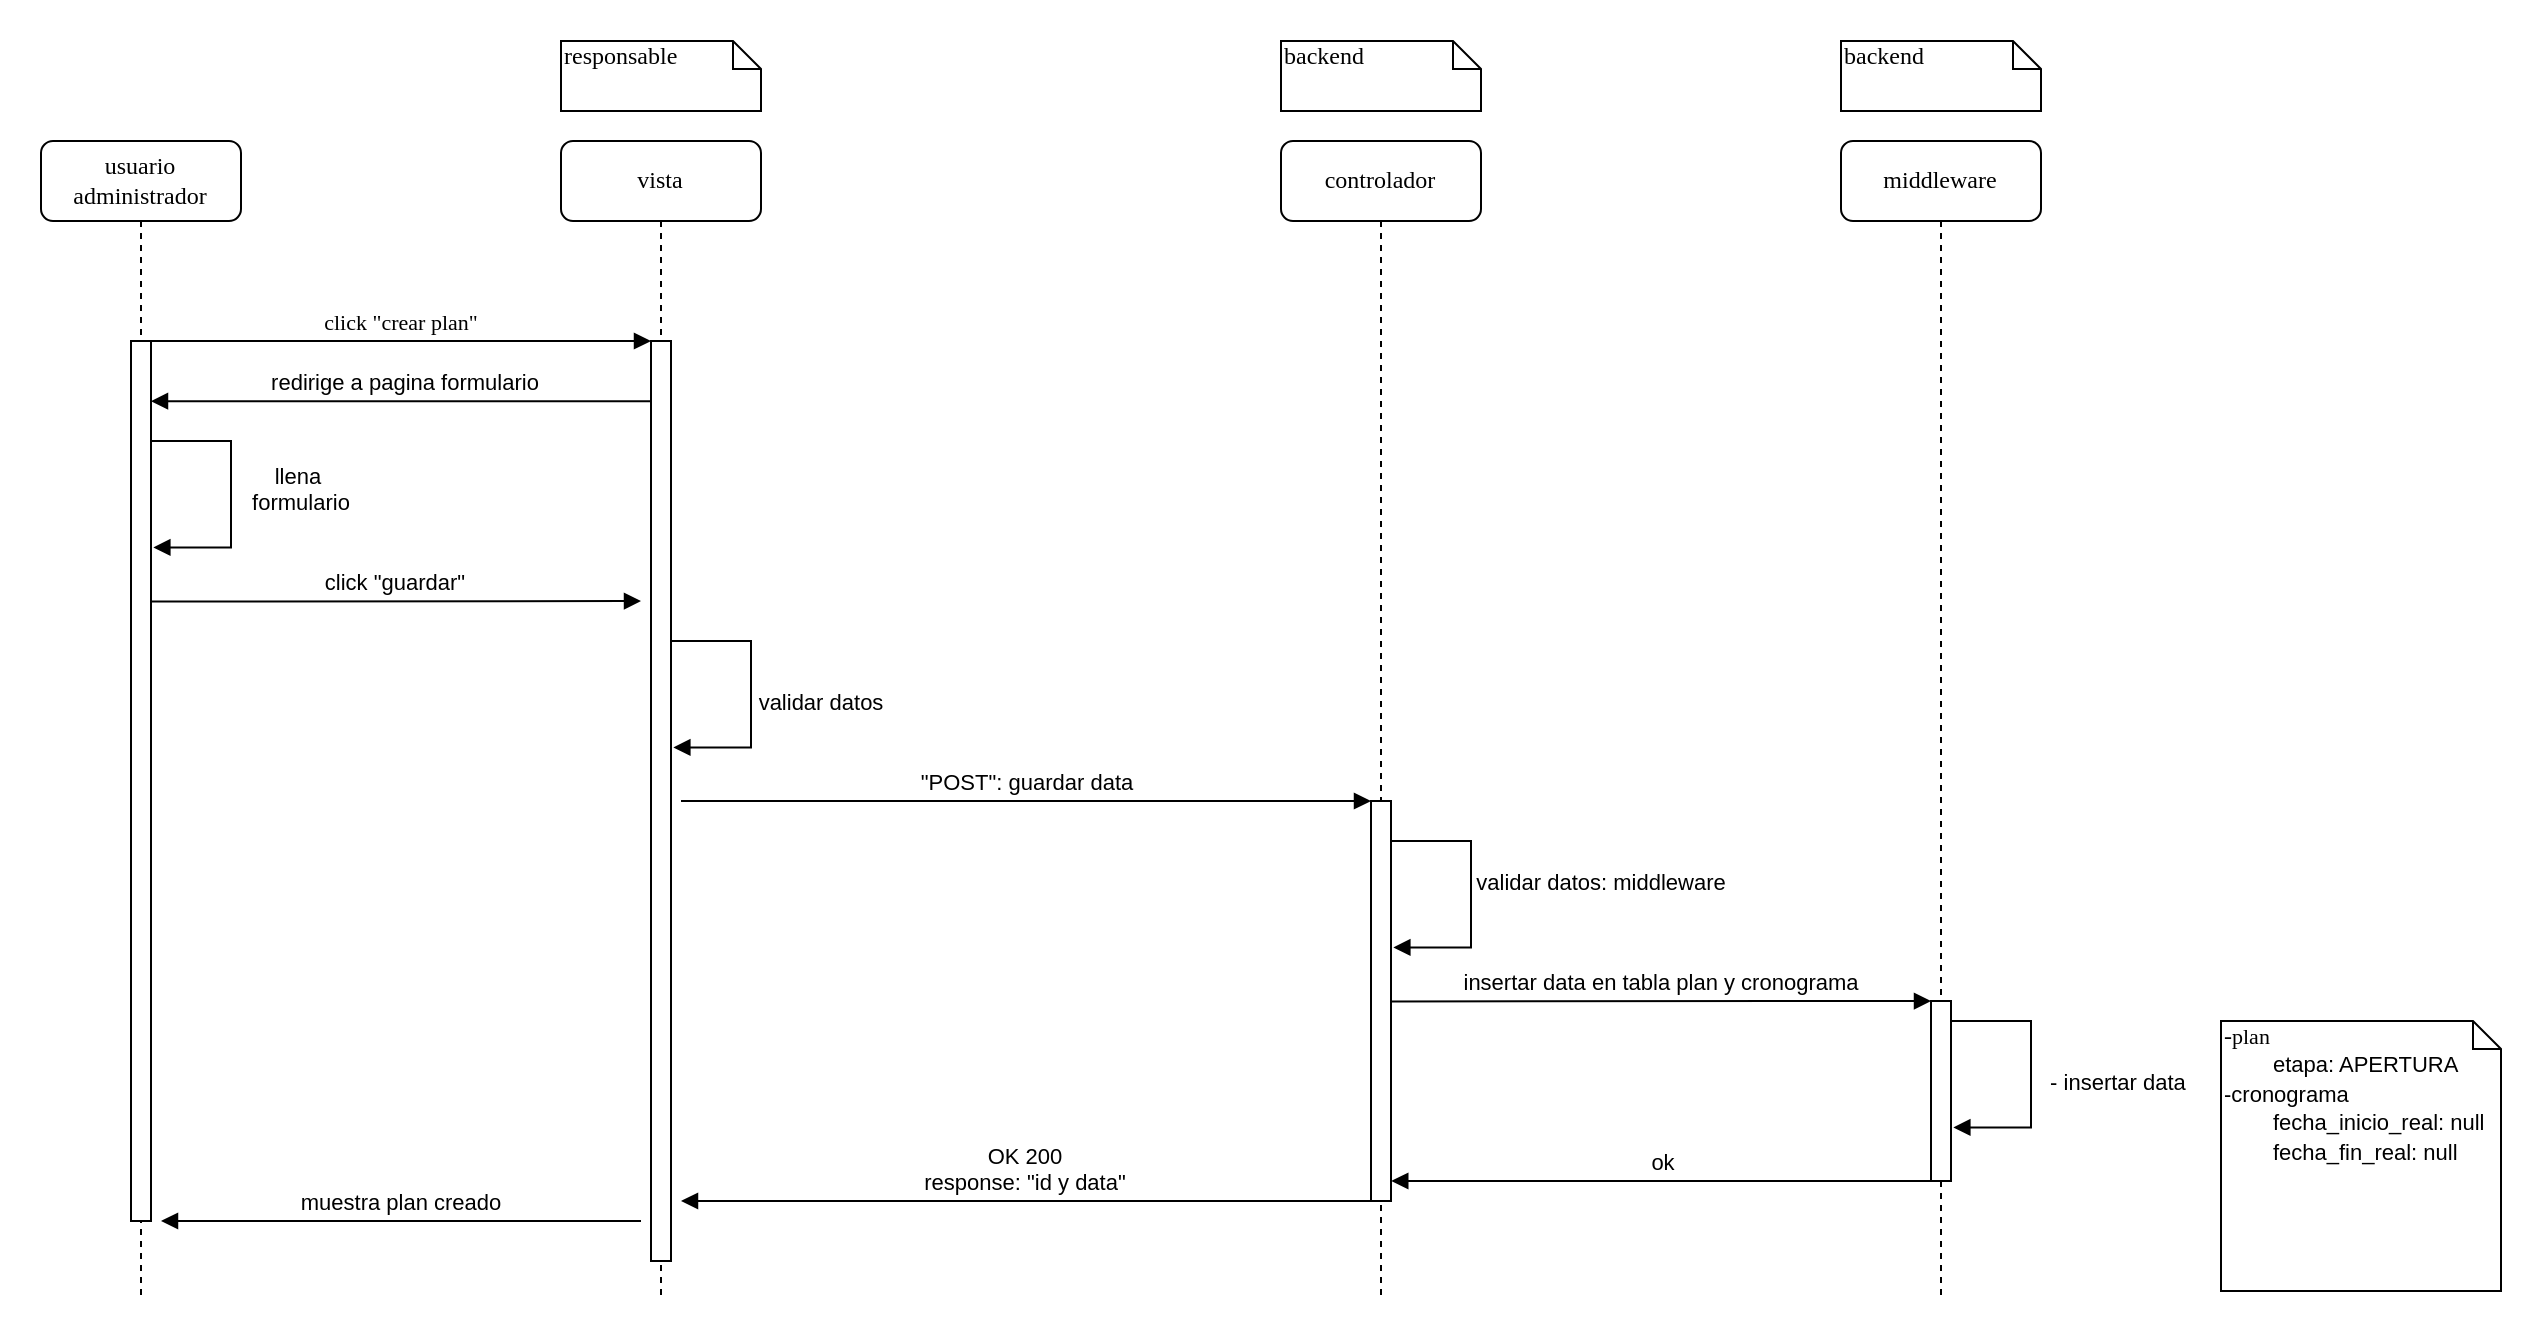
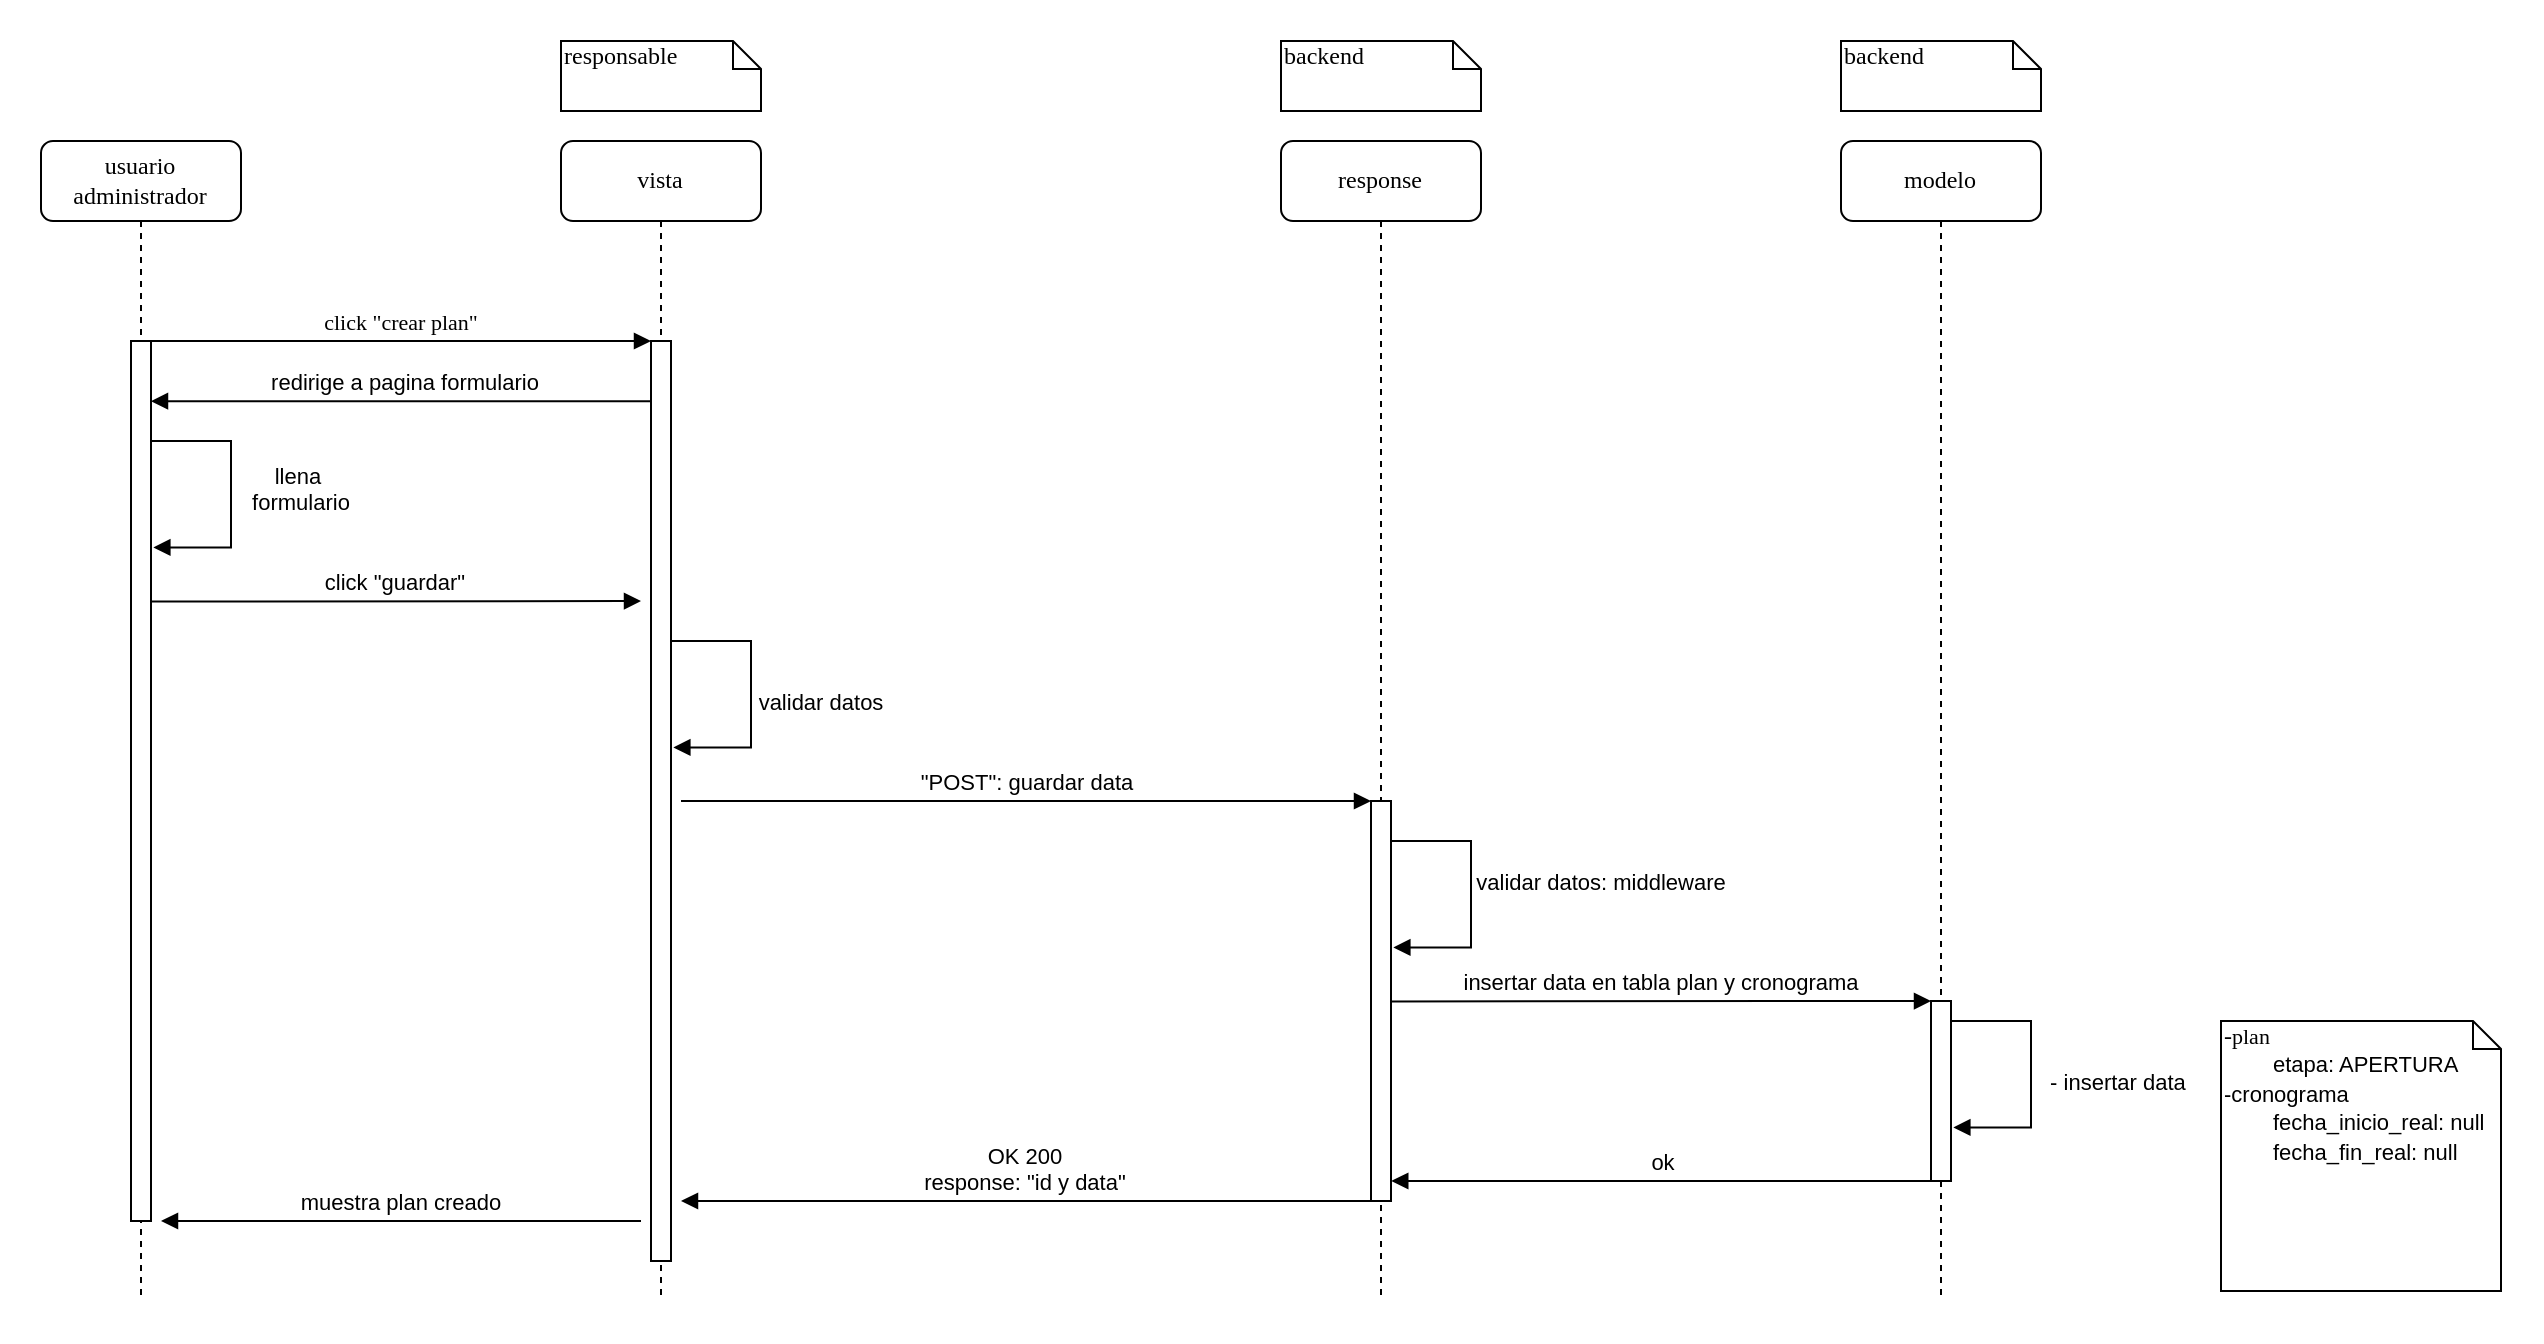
node "controlador": label "controlador" -> "response"
node "middleware": label "middleware" -> "modelo"
